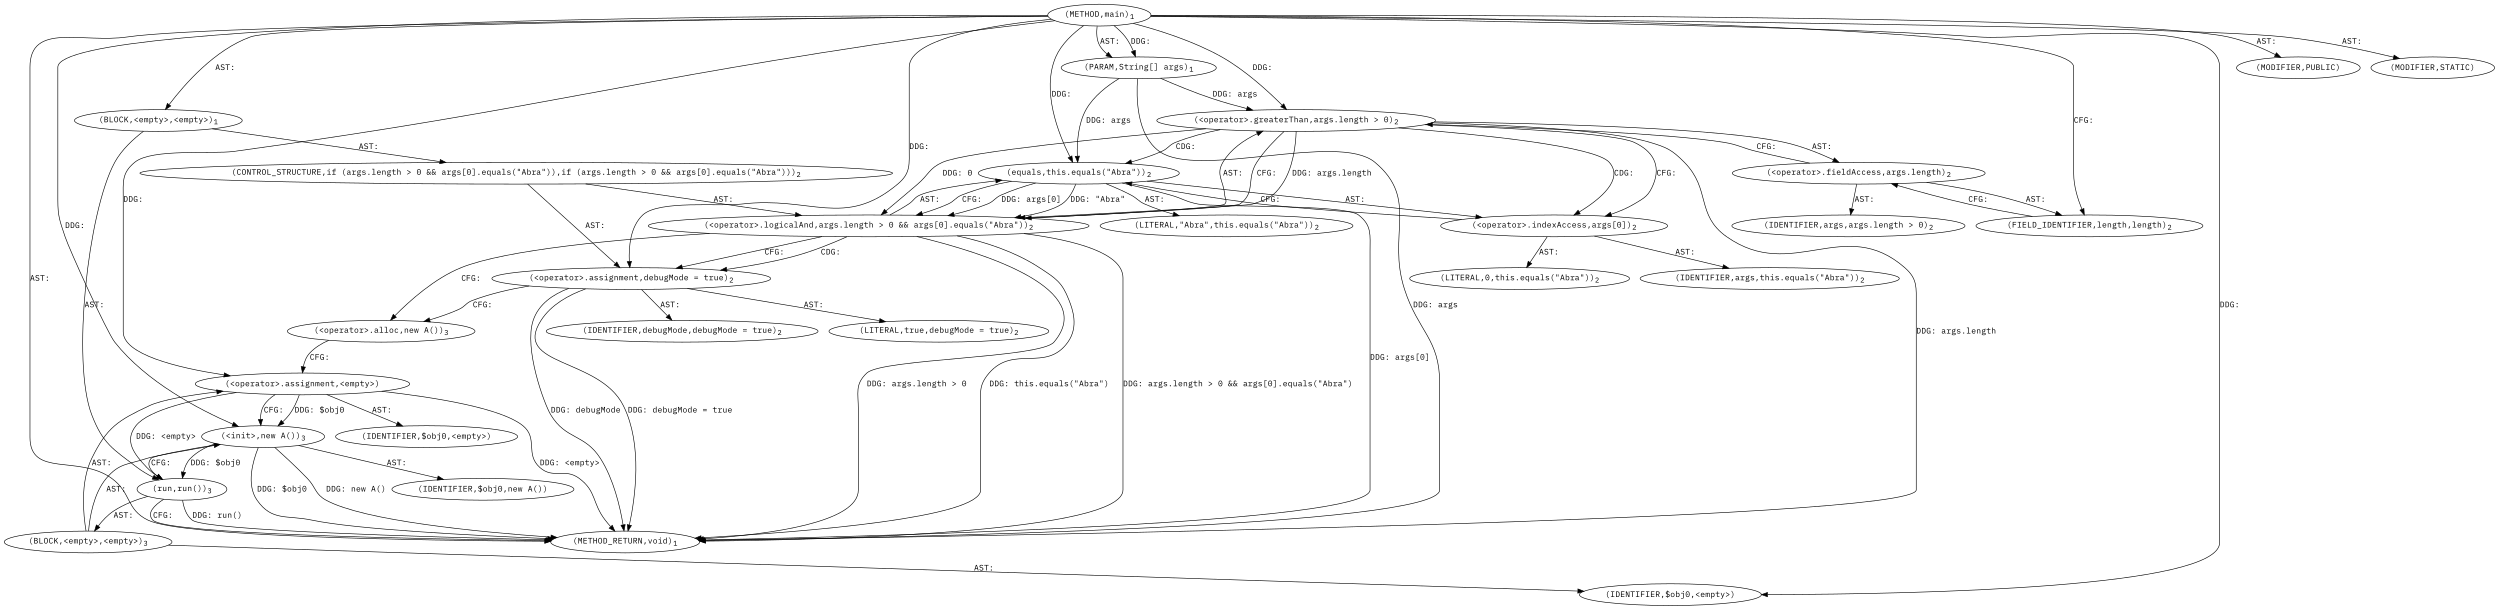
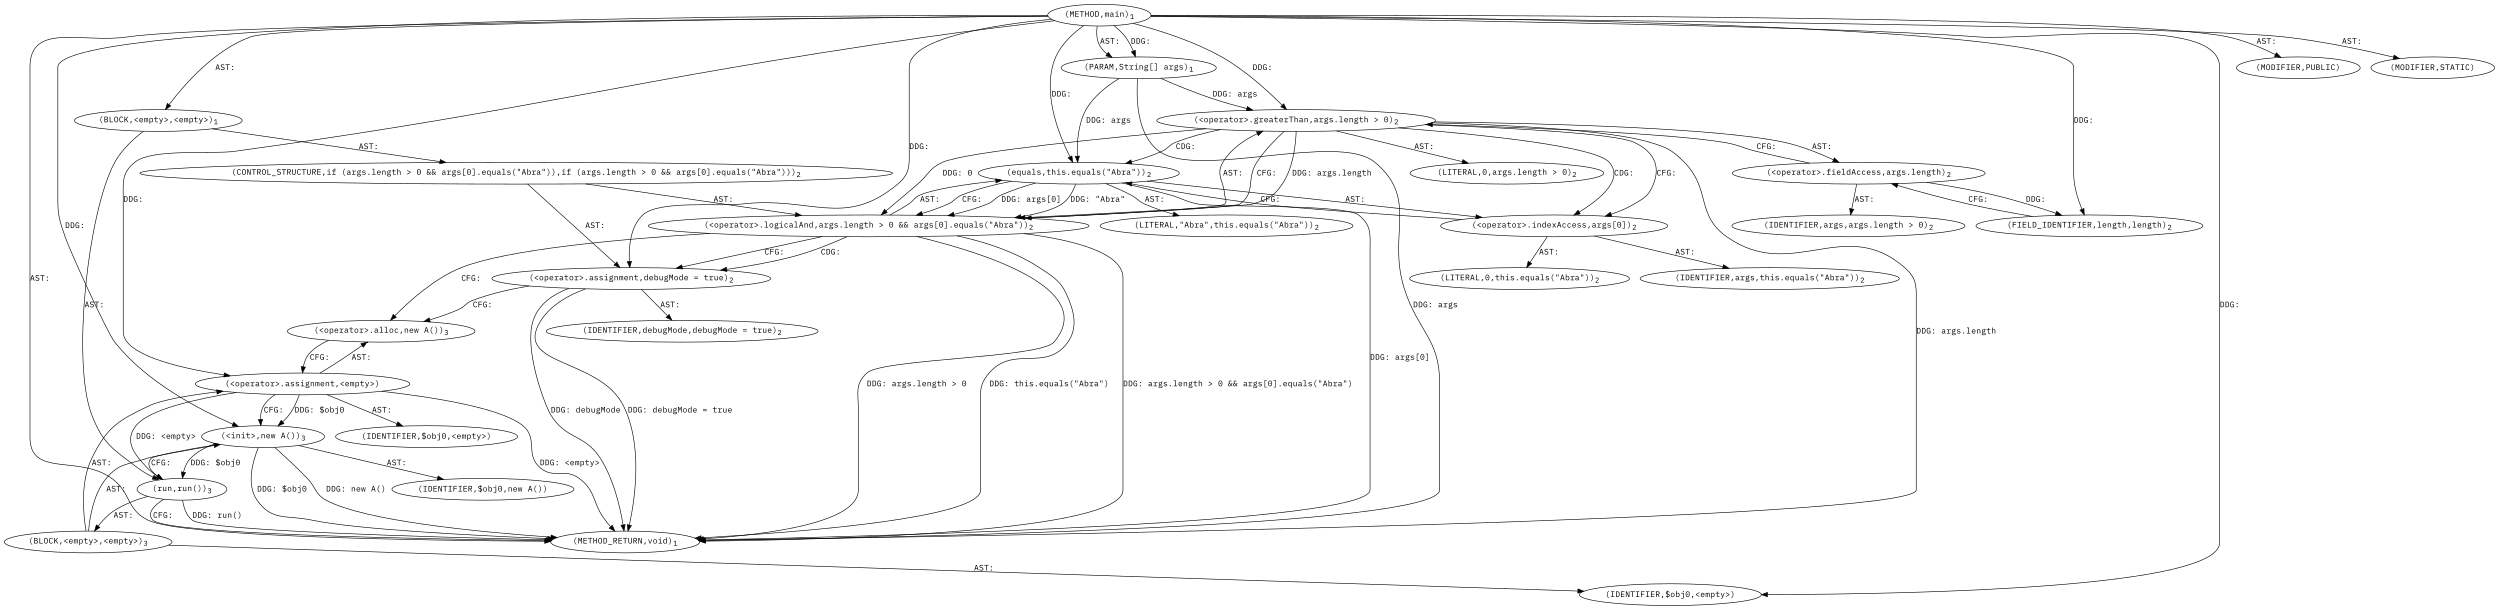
edge "(METHOD,main)" -> "(FIELD_IDENTIFIER,length,length)": label "CFG: " -> "DDG: "
node "(LITERAL,0,args.length > 0)": added
edge "(<operator>.fieldAccess,args.length)" -> "(FIELD_IDENTIFIER,length,length)": label "AST: " -> "DDG: "
node "(LITERAL,true,debugMode = true)": removed
edge "(<operator>.assignment,<empty>)" -> "(<operator>.alloc,new A())": added, label "AST:"
